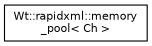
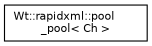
node "Wt::rapidxml::memory _pool< Ch >": label "Wt::rapidxml::memory _pool< Ch >" -> "Wt::rapidxml::pool _pool< Ch >"
